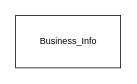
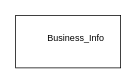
node "Business_Info": moved (68, 42) -> (75, 38)
